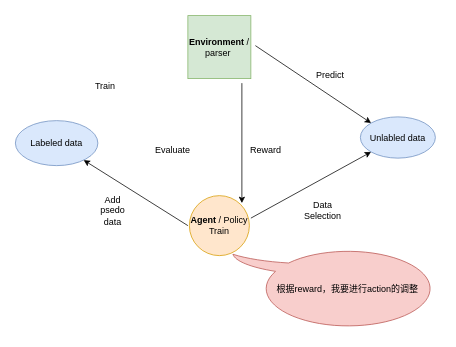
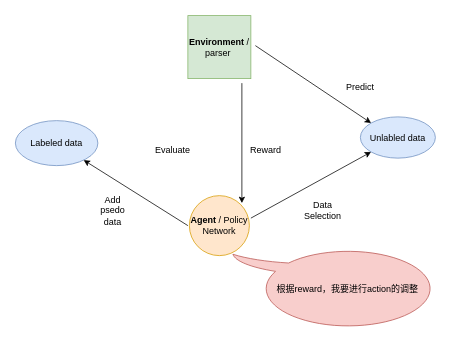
node "Predict": moved (330, 75) -> (360, 87)
node "Train": removed
node "Agent / Policy Train": label "Agent / Policy Train" -> "Agent / Policy Network"
